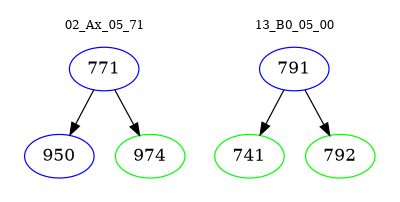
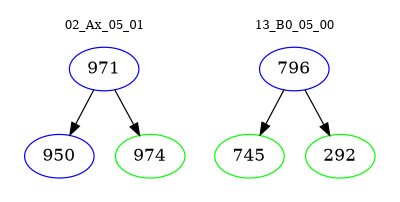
cluster "02_Ax_05_71": label "02_Ax_05_71" -> "02_Ax_05_01"
node "771": label "771" -> "971"
node "791": label "791" -> "796"
node "741": label "741" -> "745"
node "792": label "792" -> "292"
